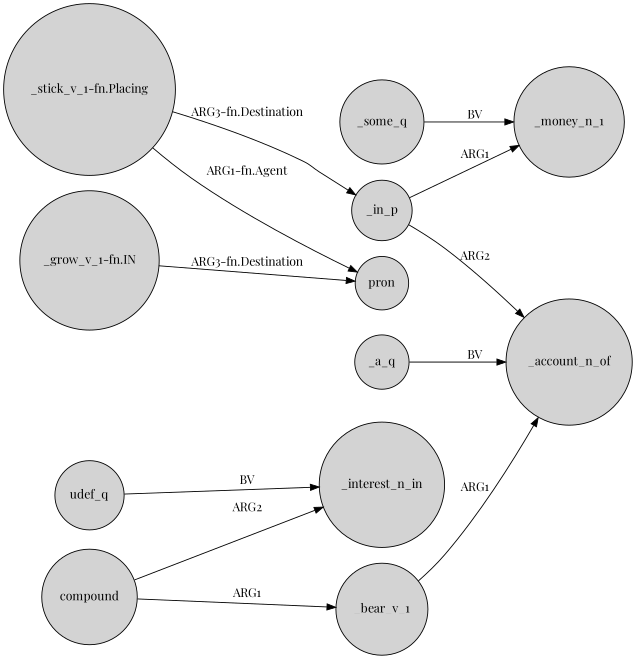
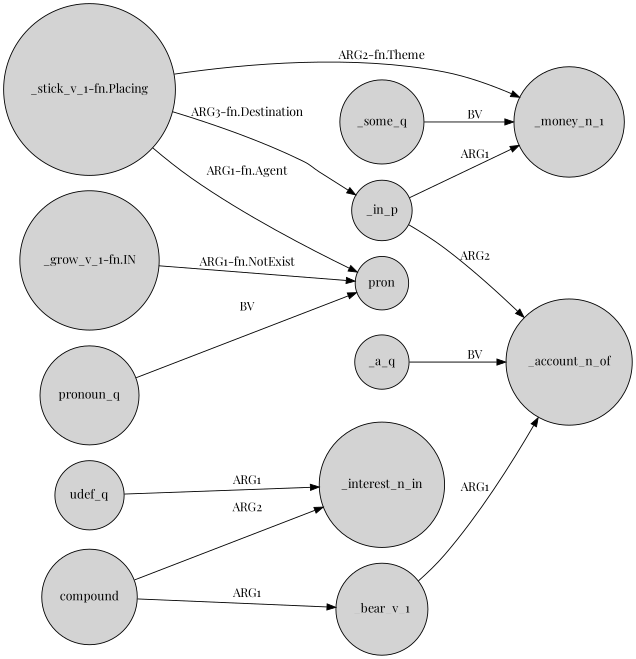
edge "_stick_v_1-fn.Placing" -> "_money_n_1": added, label "ARG2-fn.Theme"
edge "_grow_v_1-fn.IN" -> "pron": label "ARG3-fn.Destination" -> "ARG1-fn.NotExist"
node "pronoun_q": added
edge "udef_q" -> "_interest_n_in": label "BV" -> "ARG1"
